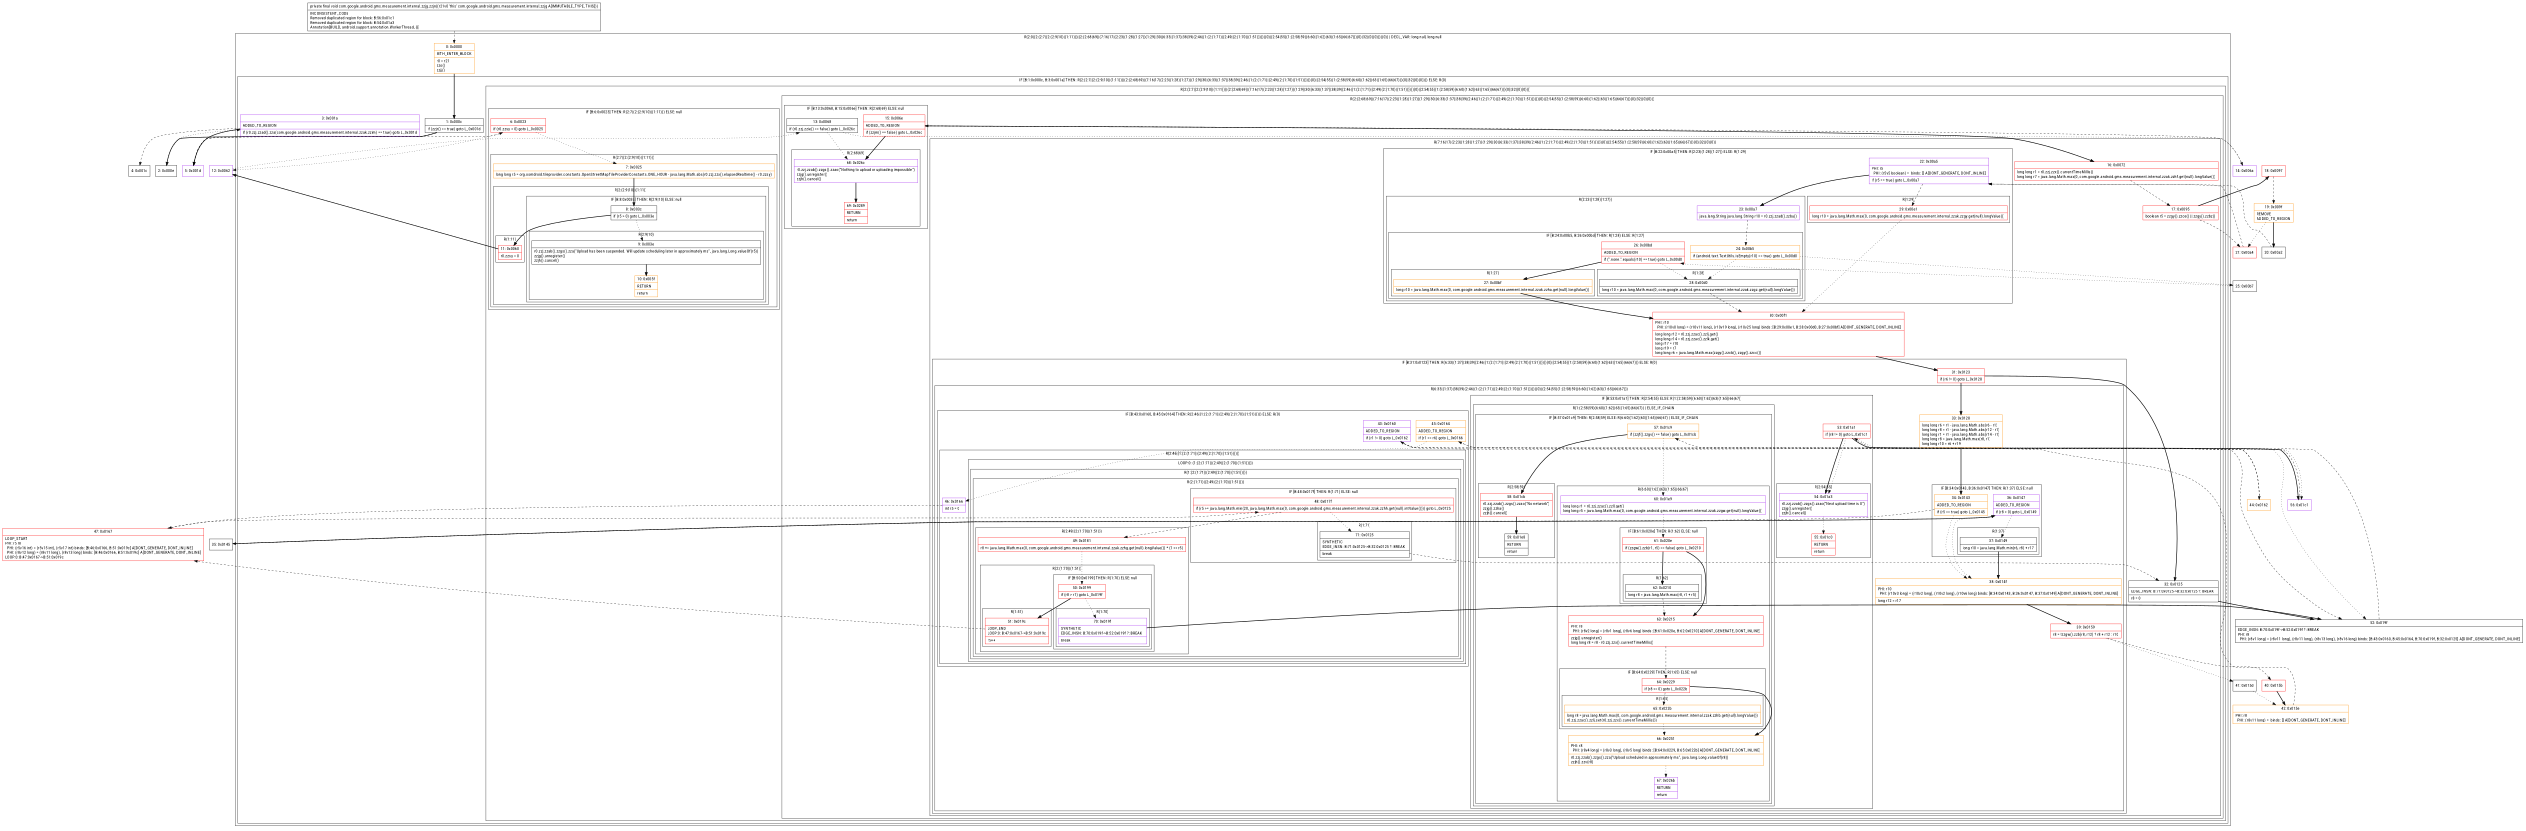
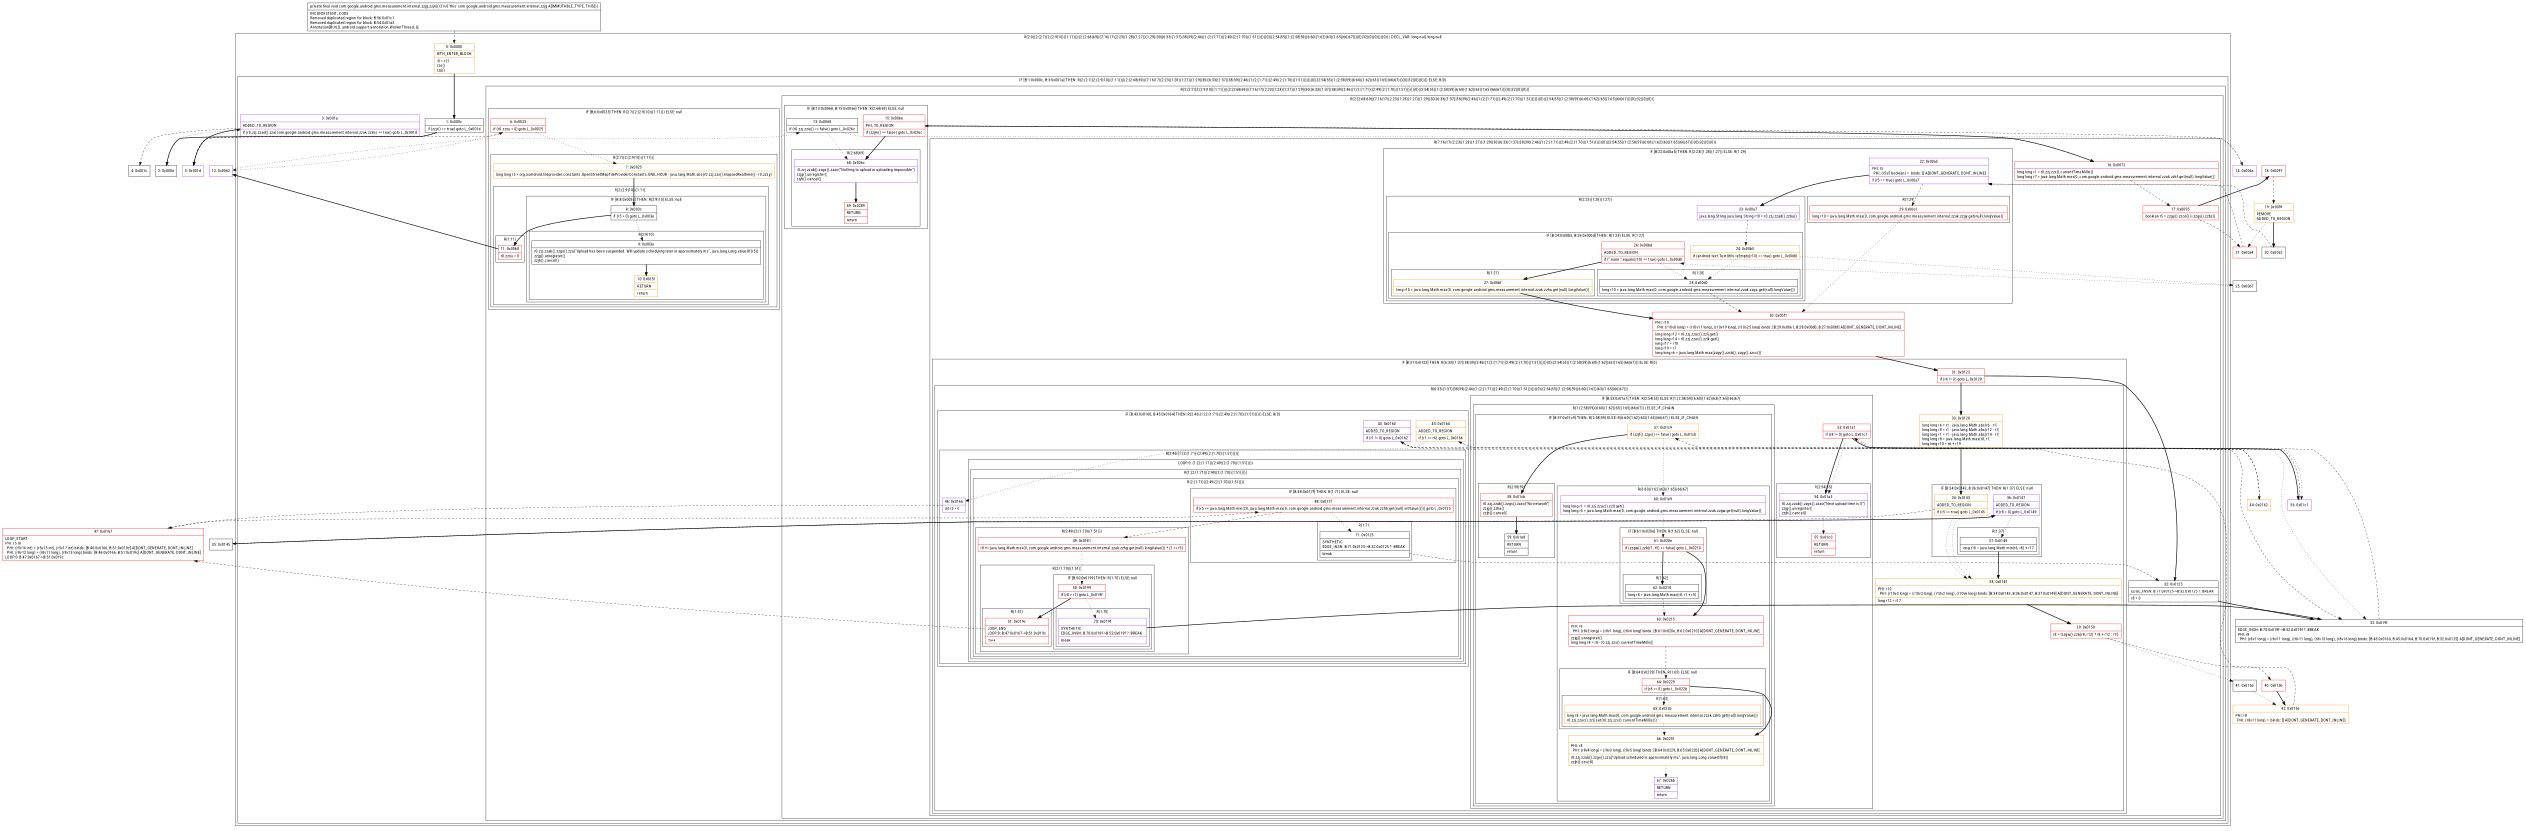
node "15: 0x006e": text "ADDED_TO_REGION" -> "PHI_TO_REGION"
